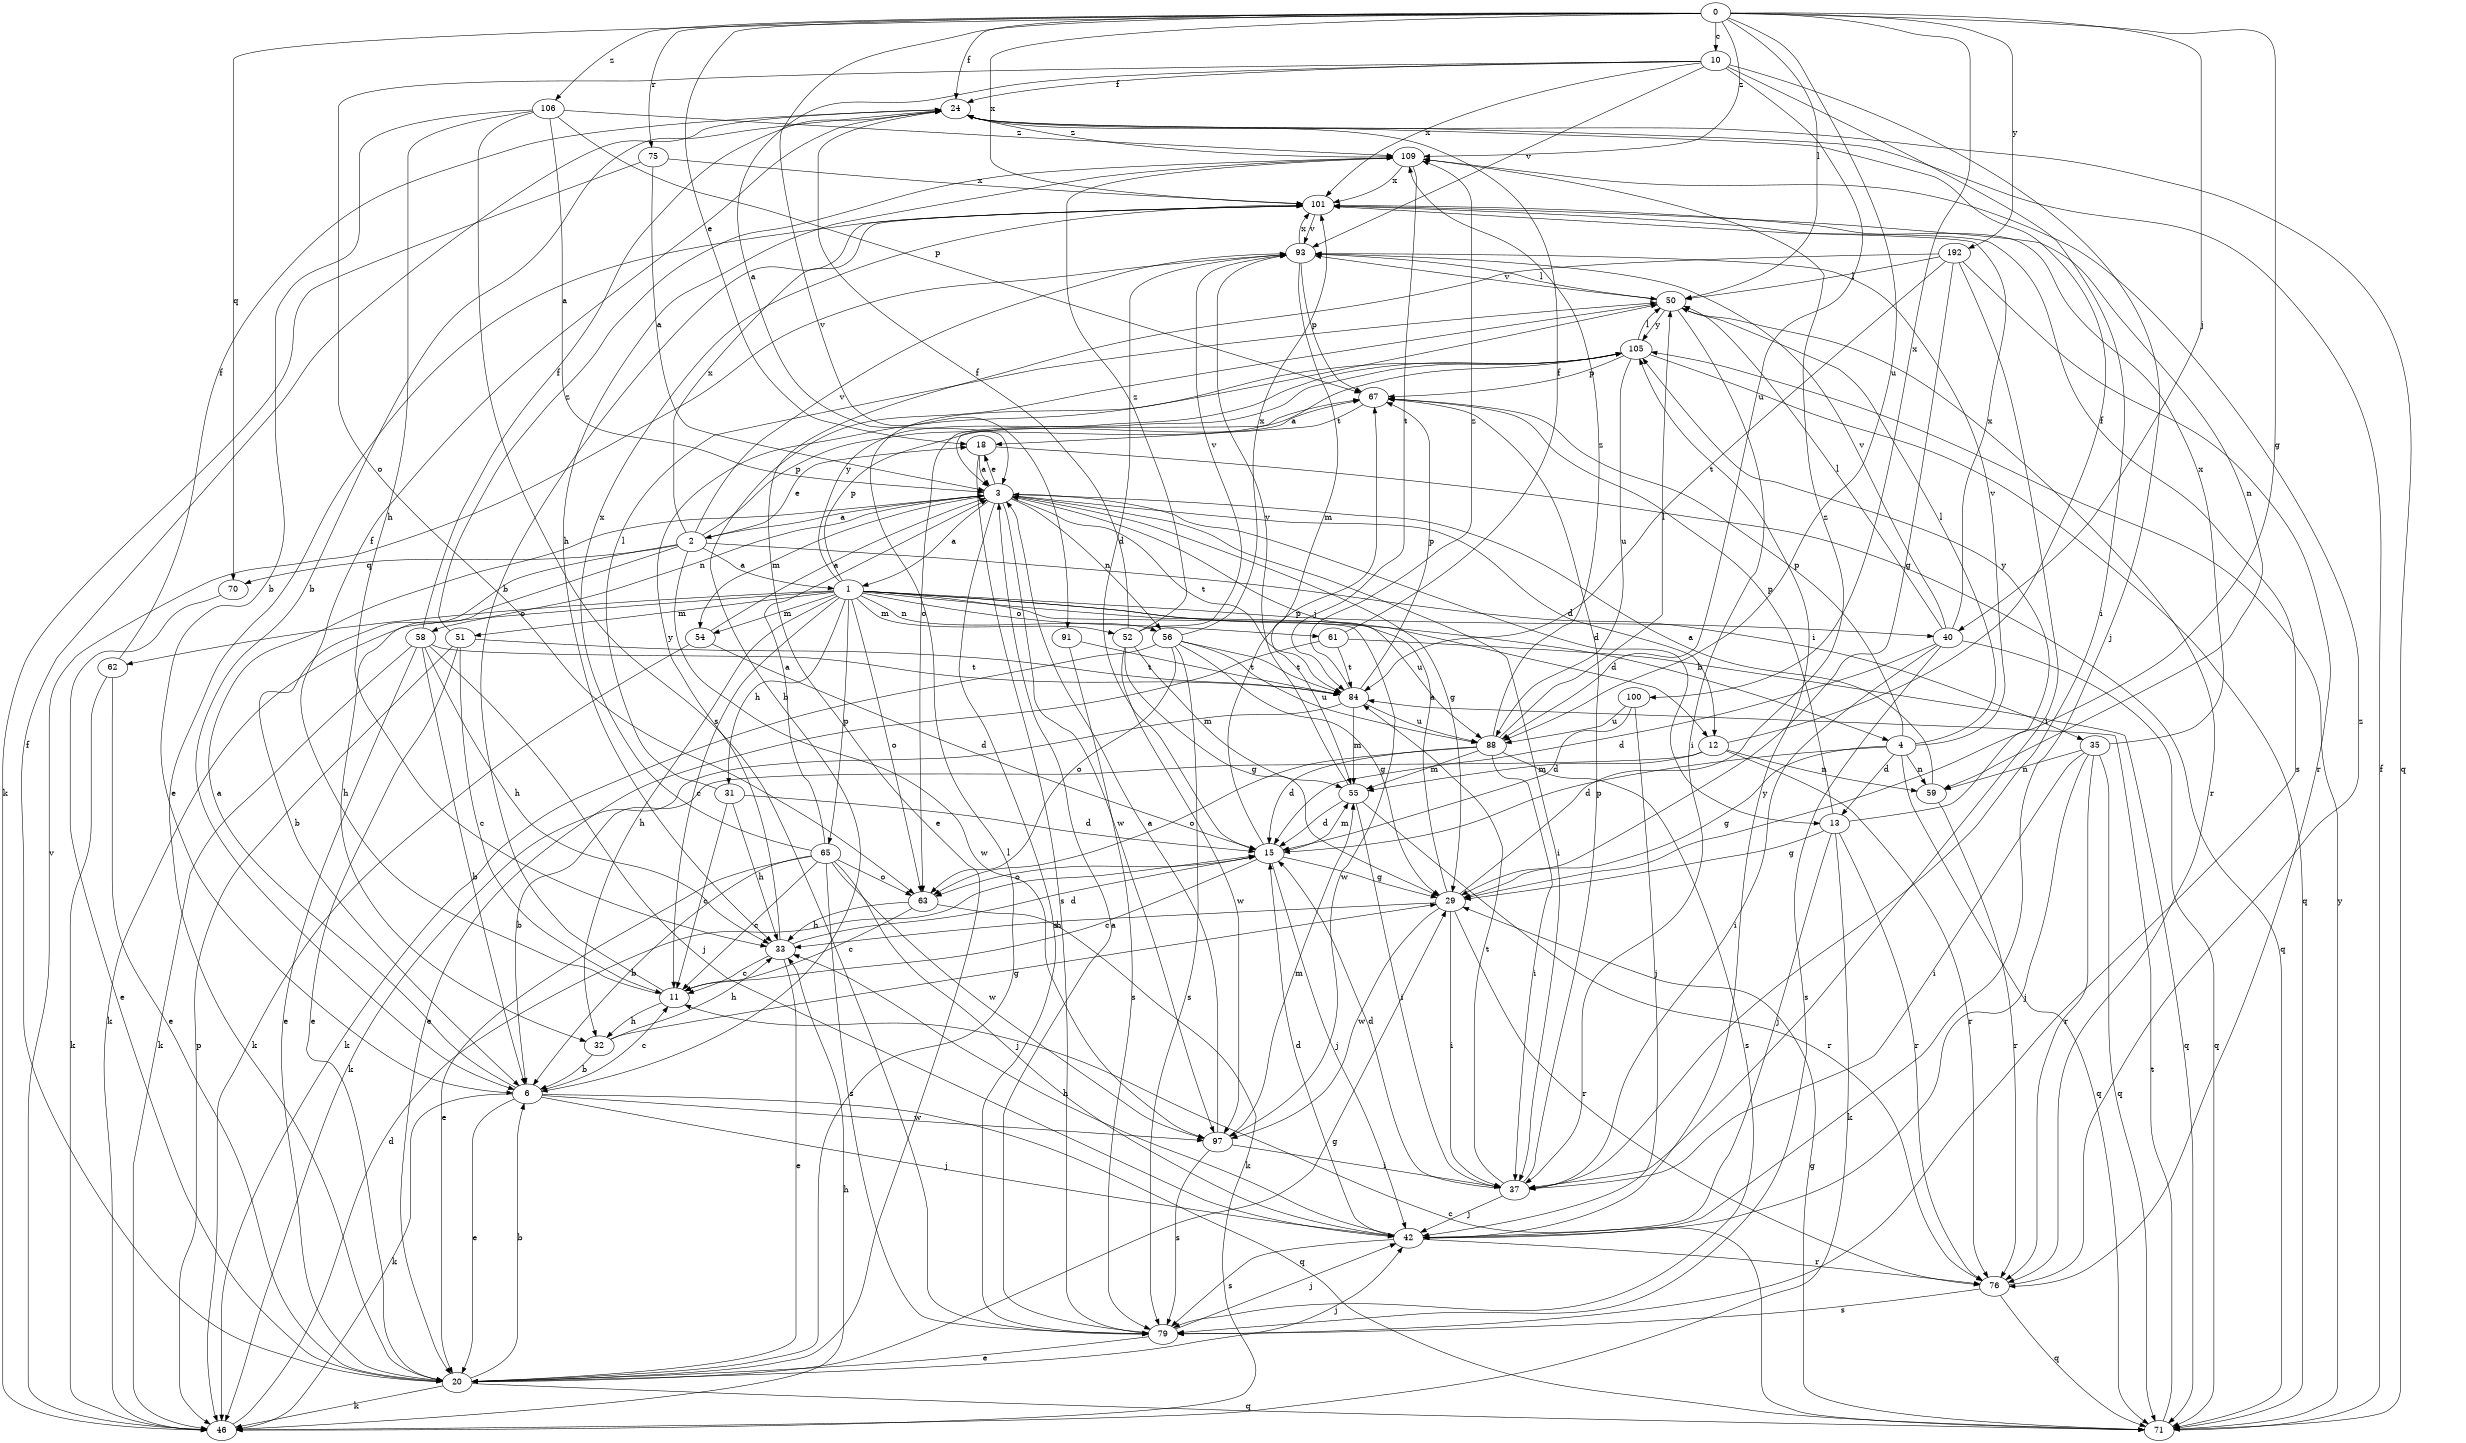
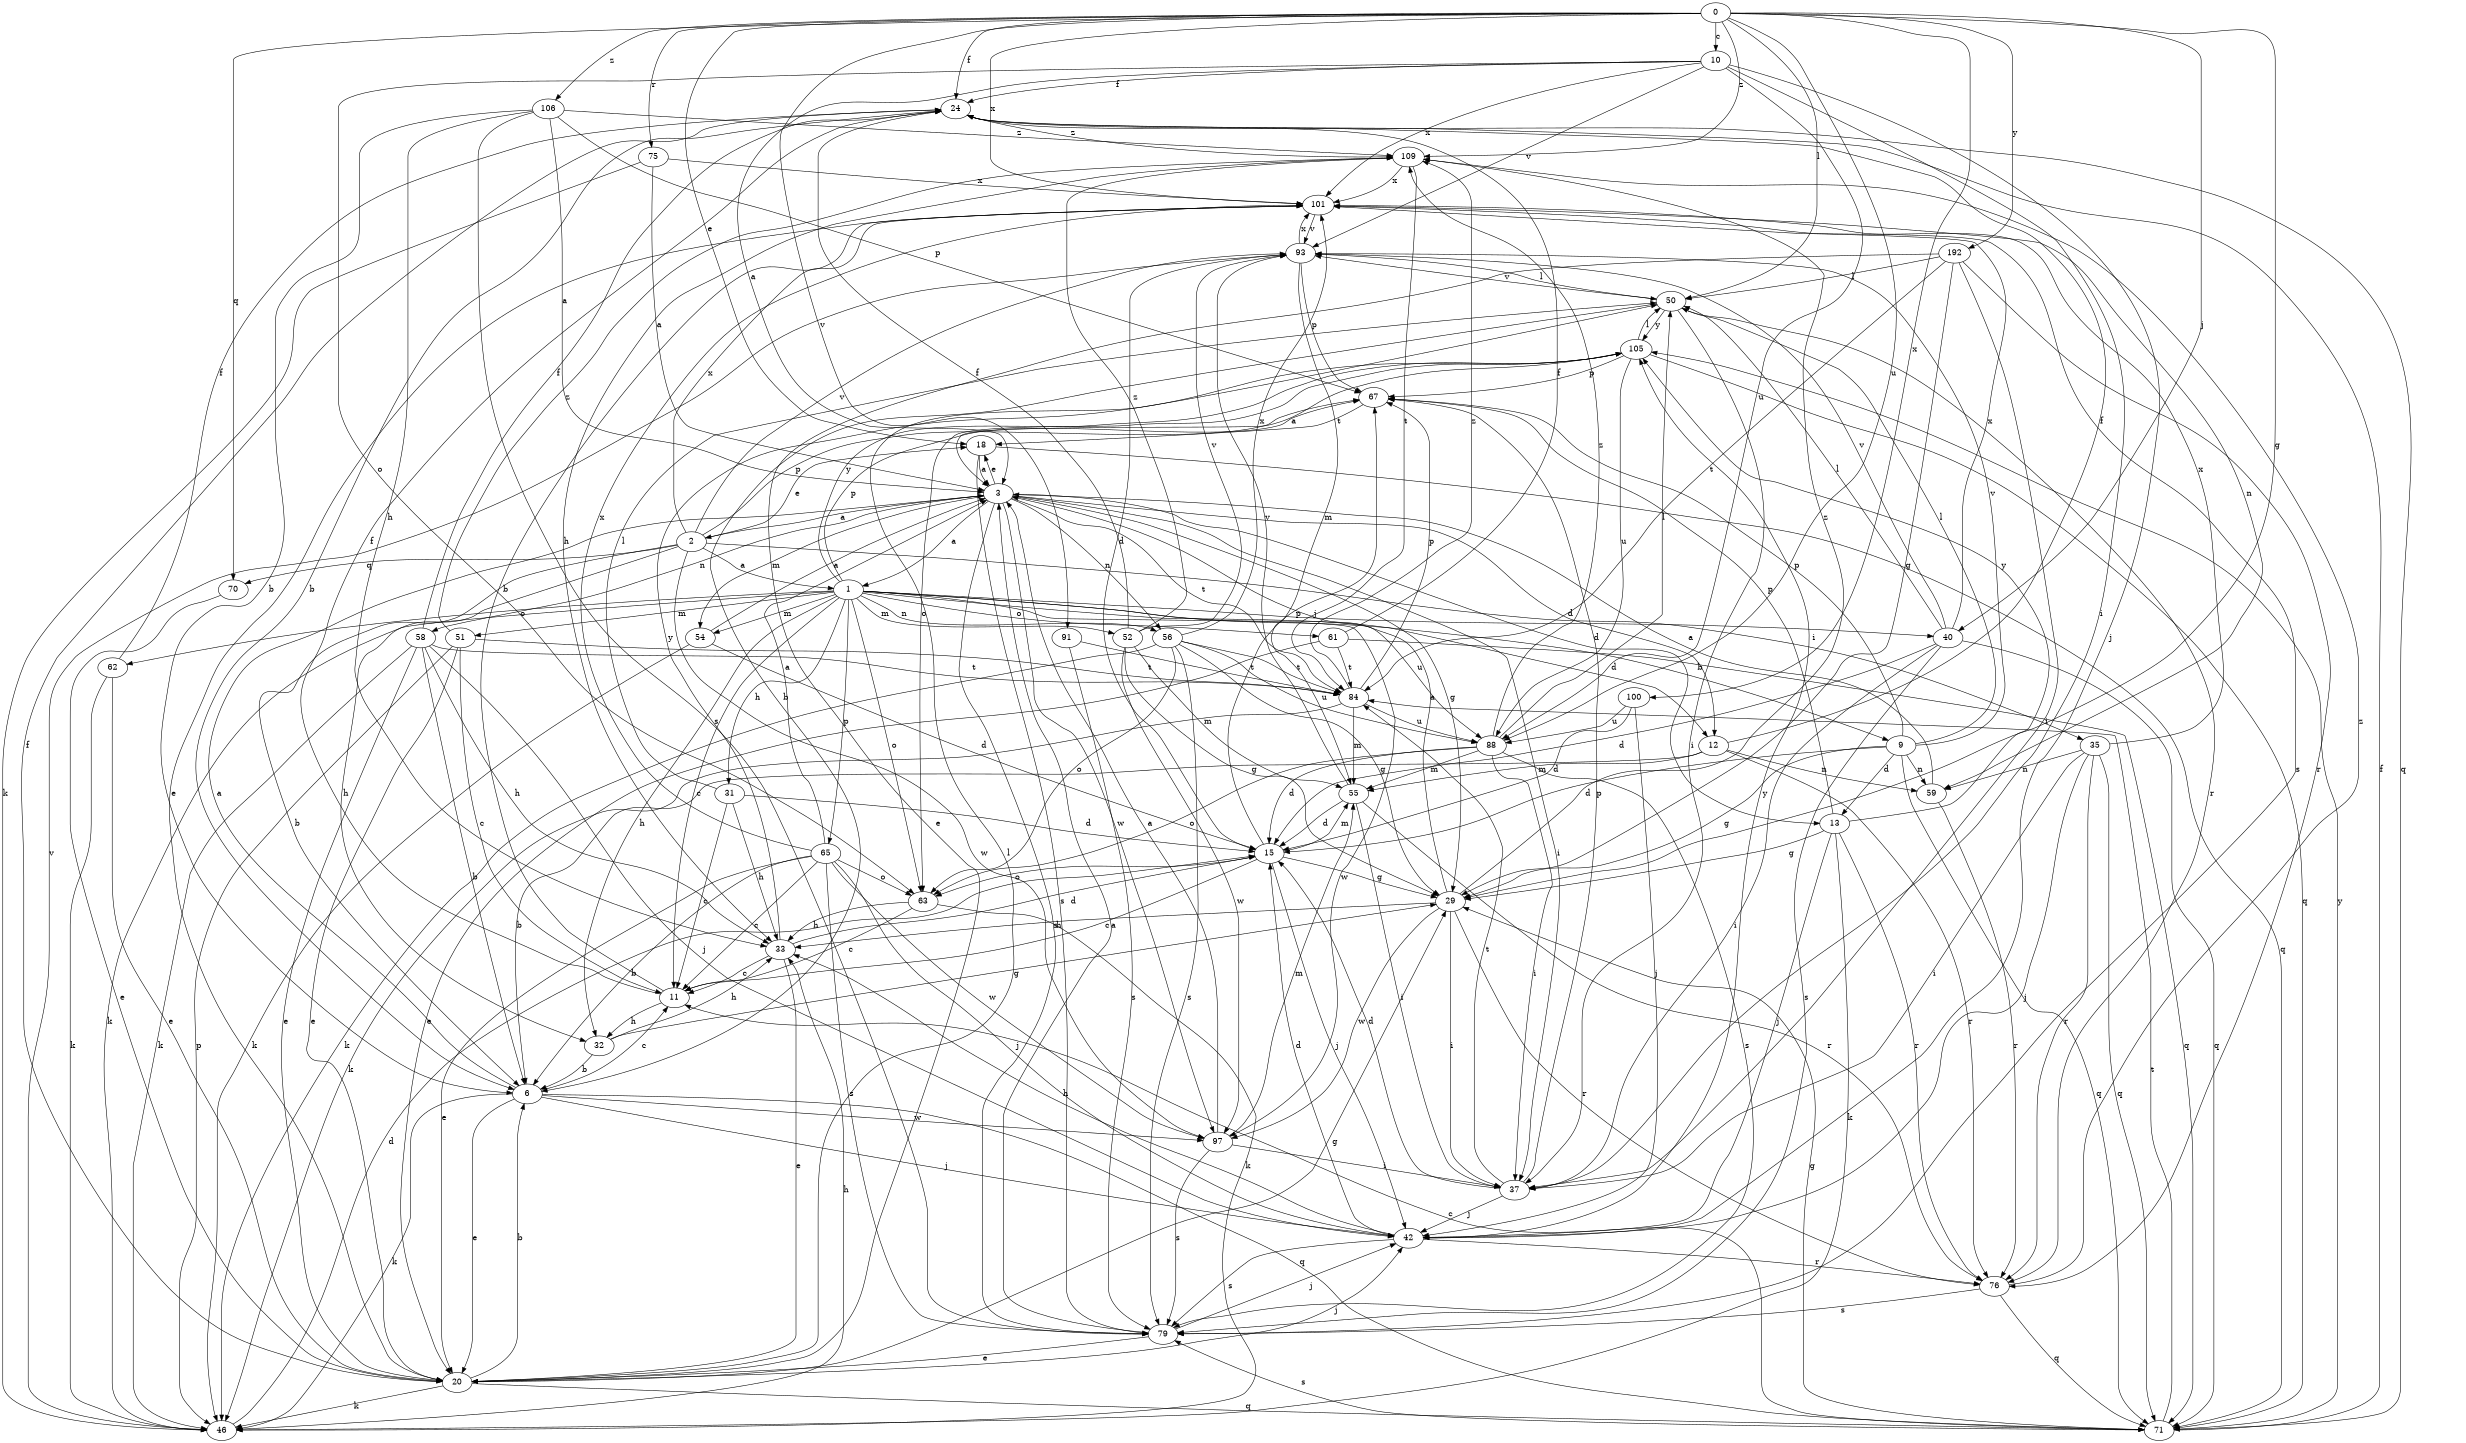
node "4": label "4" -> "9"
edge "71" -> "79": added, label "s"
